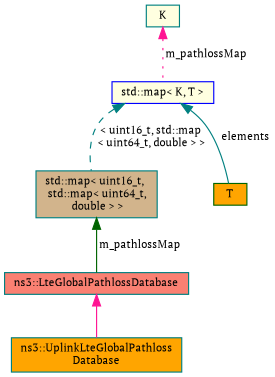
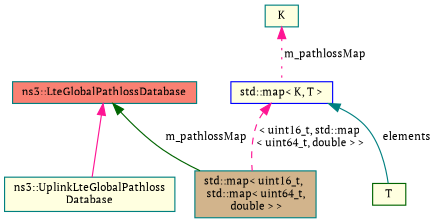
edge "std::map< uint16_t, std::map< uint64_t, double > >" -> "std::map< K, T >": color teal -> deeppink
node "T": fillcolor orange -> lightyellow
edge "ns3::LteGlobalPathlossDatabase" -> "std::map< uint16_t, std::map< uint64_t, double > >": reversed
node "ns3::UplinkLteGlobalPathloss Database": fillcolor orange -> lightyellow
